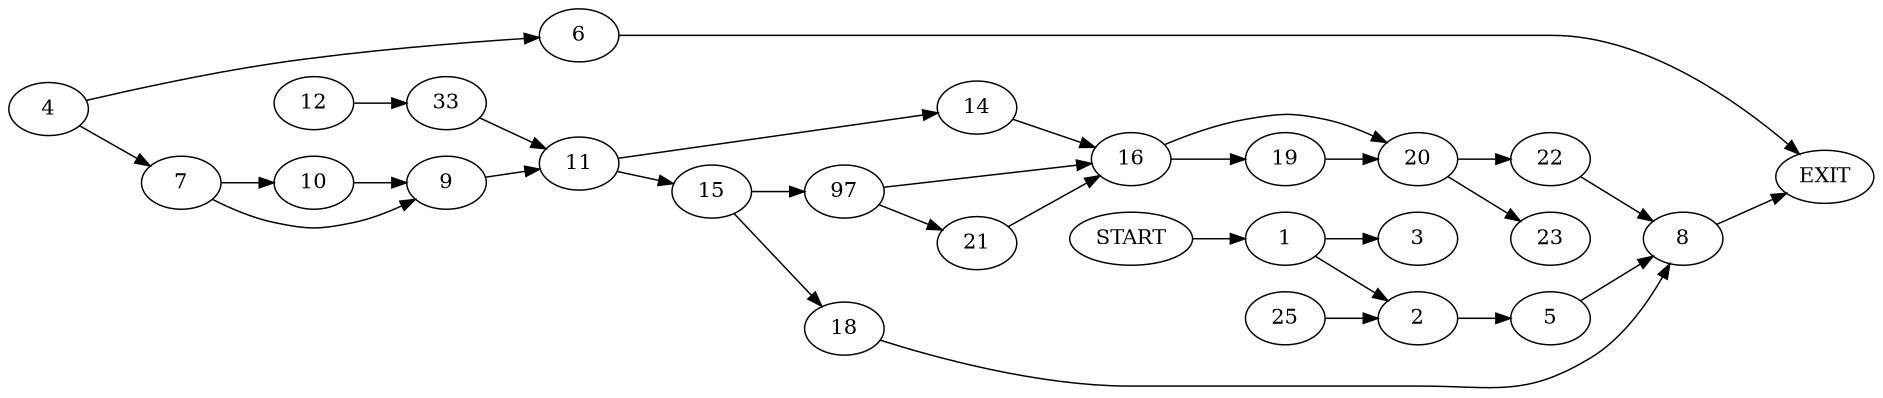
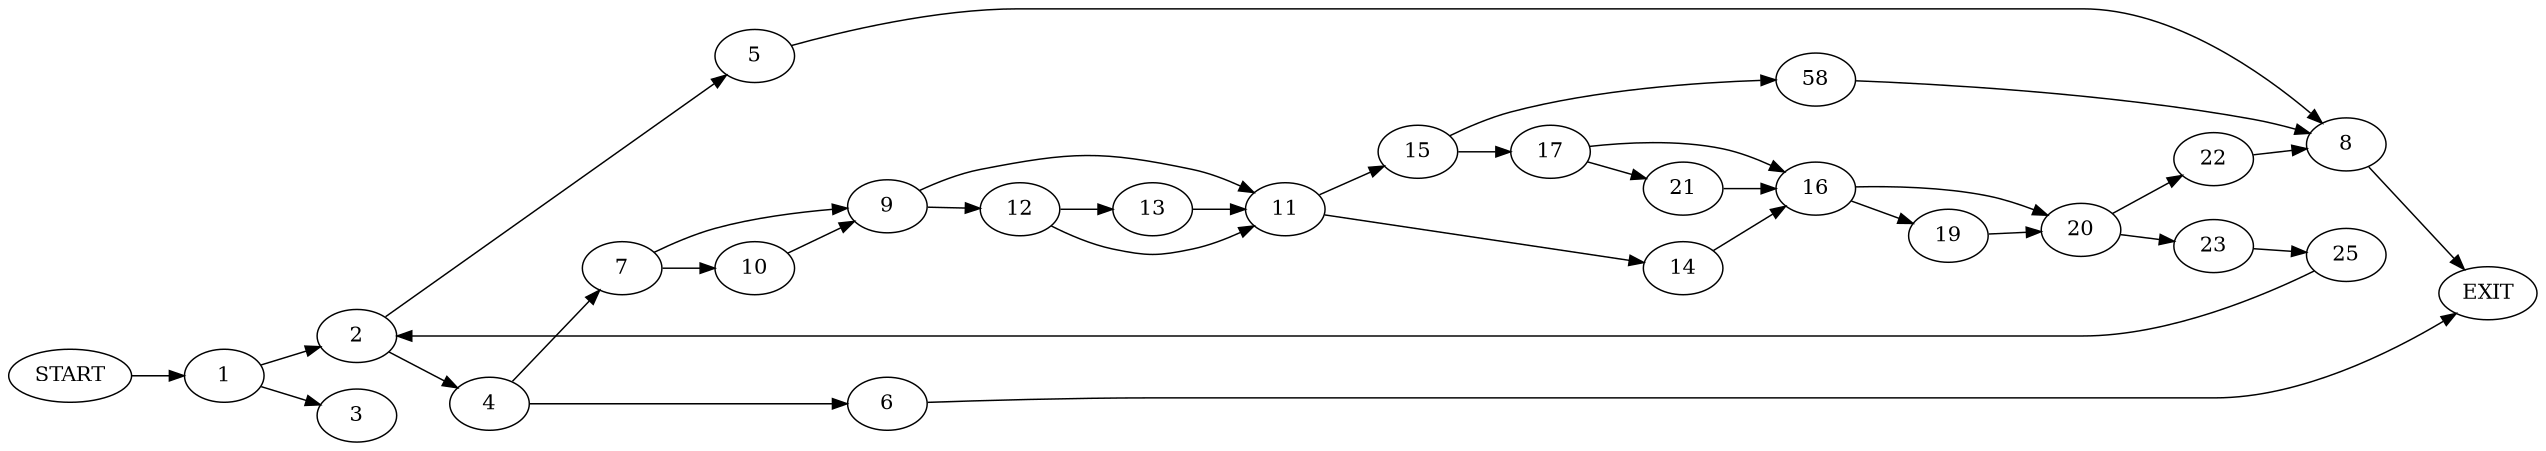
node "33": label "33" -> "13"
node "97": label "97" -> "17"
edge "9" -> "12": added
edge "23" -> "25": added
edge "12" -> "11": added
node "18": label "18" -> "58"
edge "2" -> "4": added
